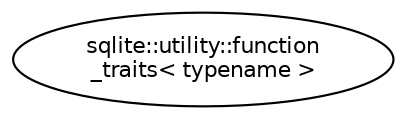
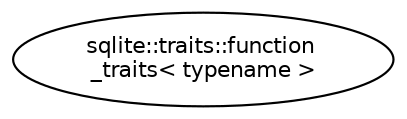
node "sqlite::utility::function _traits< typename >": label "sqlite::utility::function _traits< typename >" -> "sqlite::traits::function _traits< typename >"
